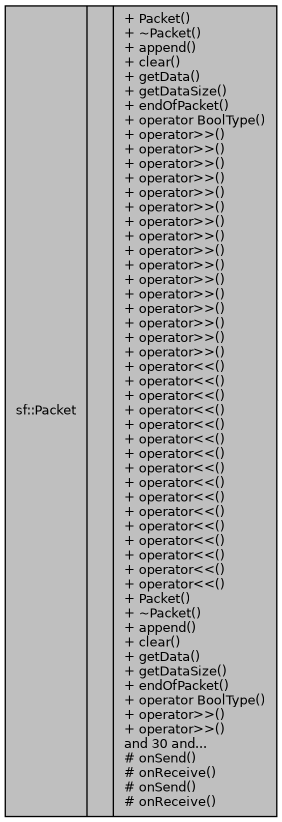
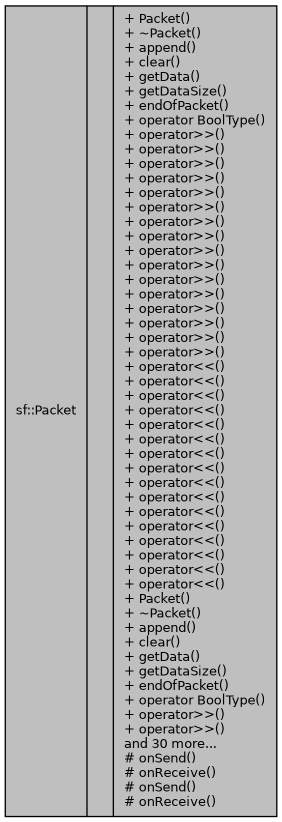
node "sf::Packet": text "and 30 and..." -> "and 30 more..."
